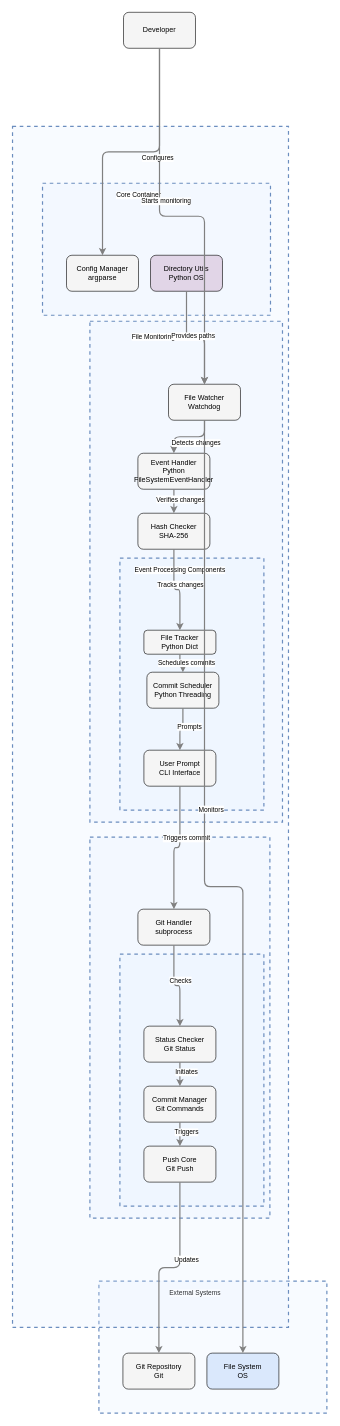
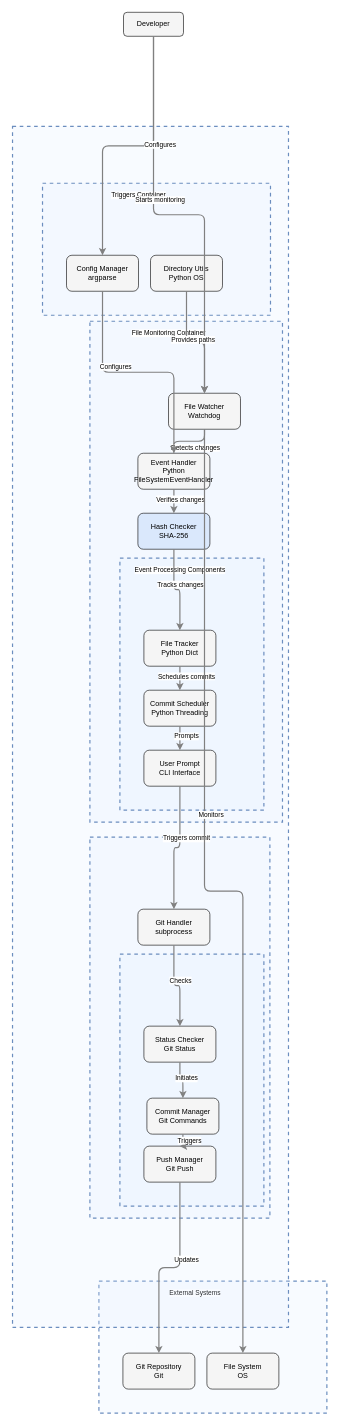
node "Developer": size 72x36 -> 60x24
node "Core Container": label "Core Container" -> "Triggers Container"
node "Directory Utils Python OS": fillcolor #e1d5e7 -> #f5f5f5
node "File Monitoring Container": size 147x21 -> 147x14
edge "Config Manager argparse" -> "Event Handler Python FileSystemEventHandler": added, label "Configures"
node "File Watcher Watchdog": moved (204, 402) -> (204, 411)
node "Hash Checker SHA-256": fillcolor #f5f5f5 -> #dae8fc
node "File Tracker Python Dict": size 72x24 -> 72x36
node "Commit Scheduler Python Threading": moved (183, 690) -> (180, 708)
node "Commit Manager Git Commands": moved (180, 1104) -> (183, 1116)
node "Push Core Git Push": label "Push Core Git Push" -> "Push Manager Git Push"
node "File System OS": fillcolor #dae8fc -> #f5f5f5
